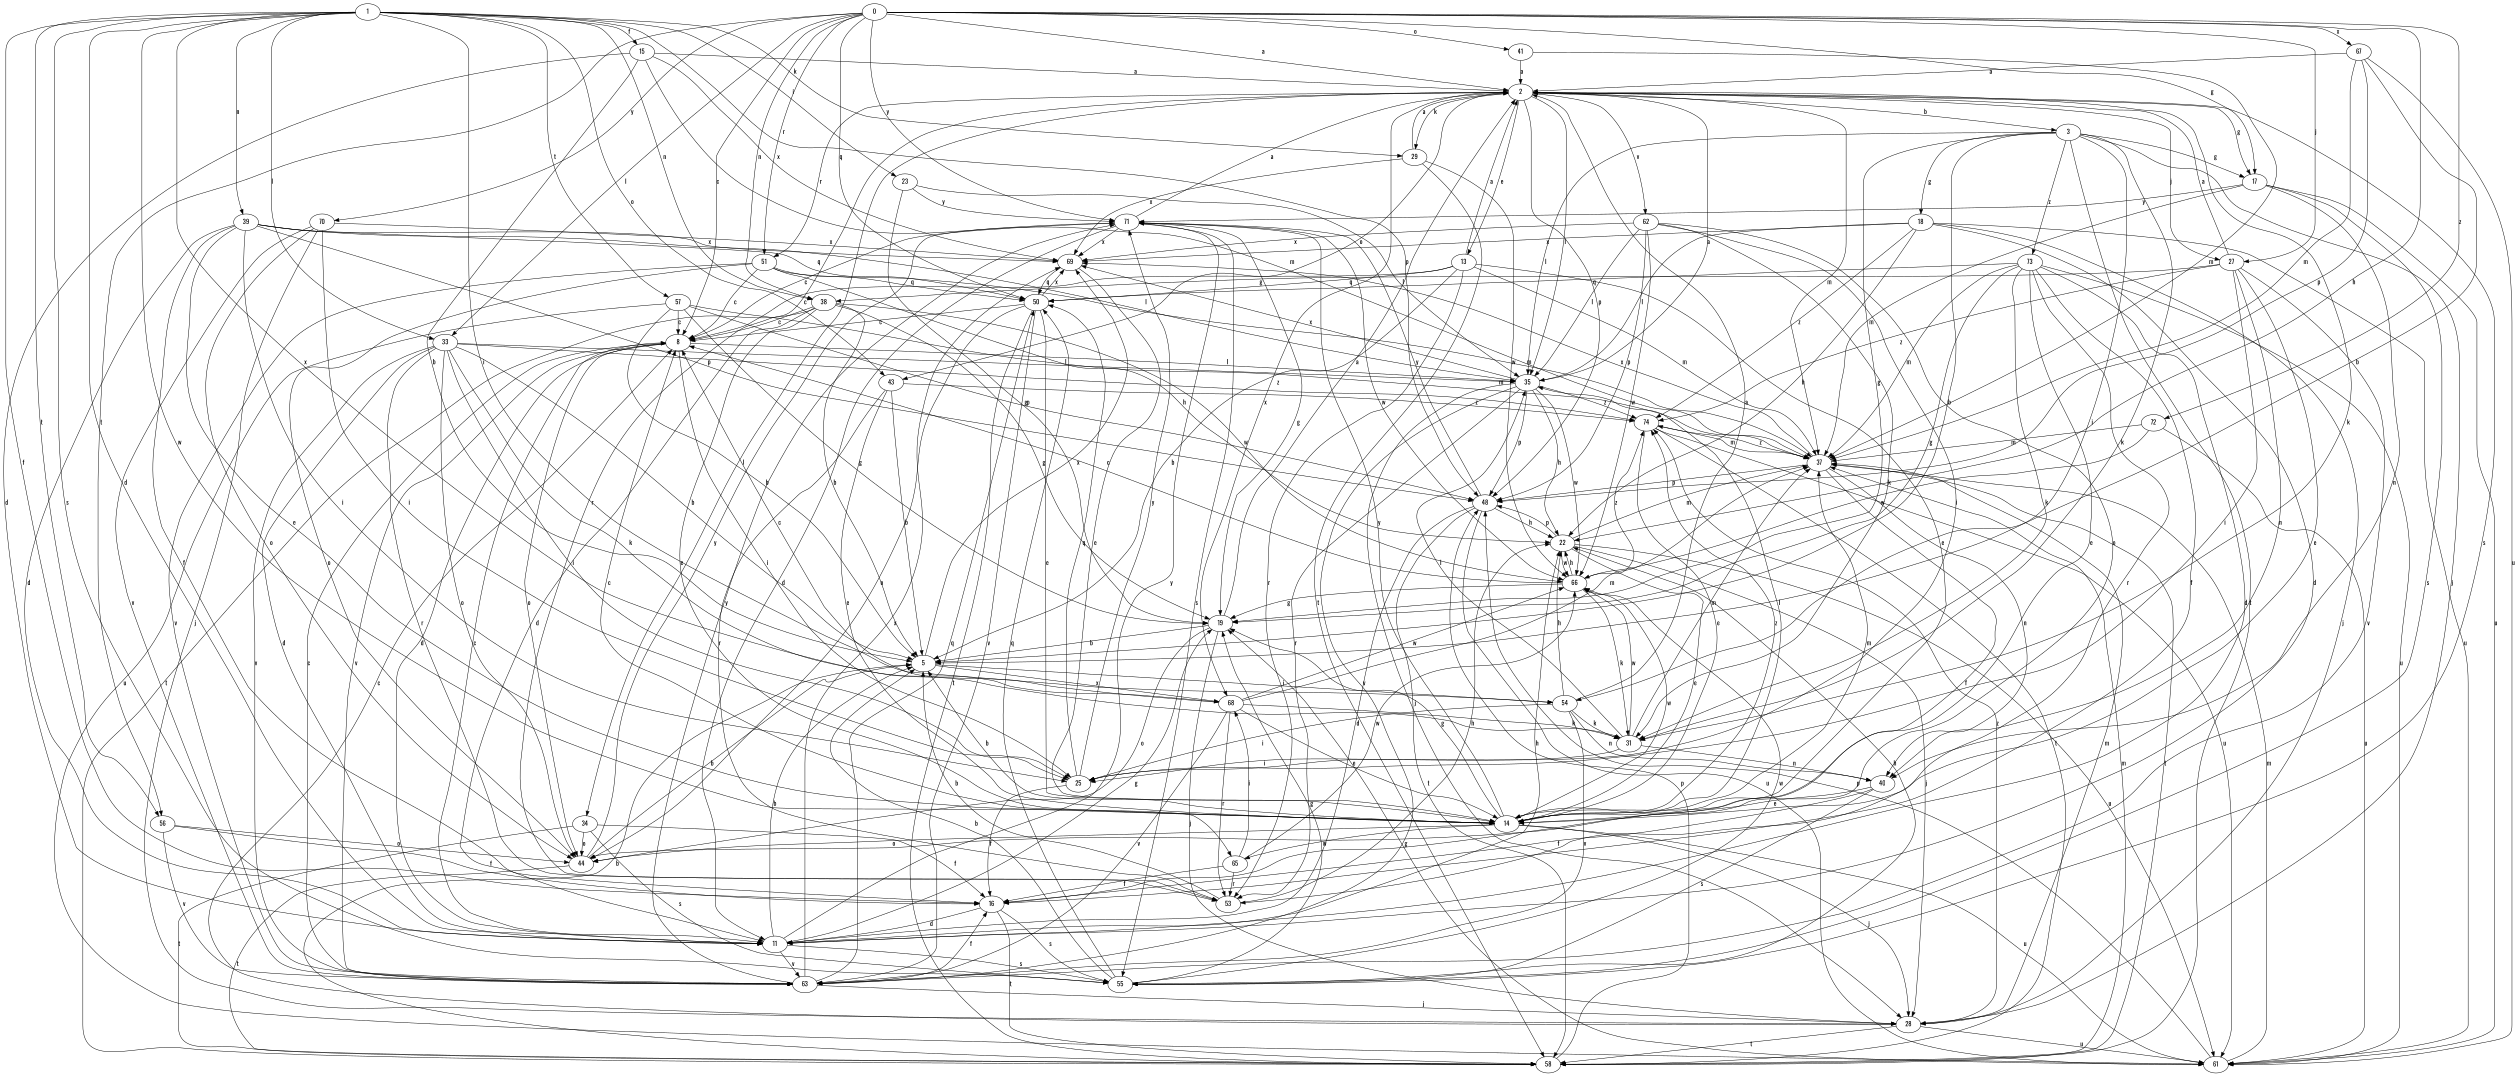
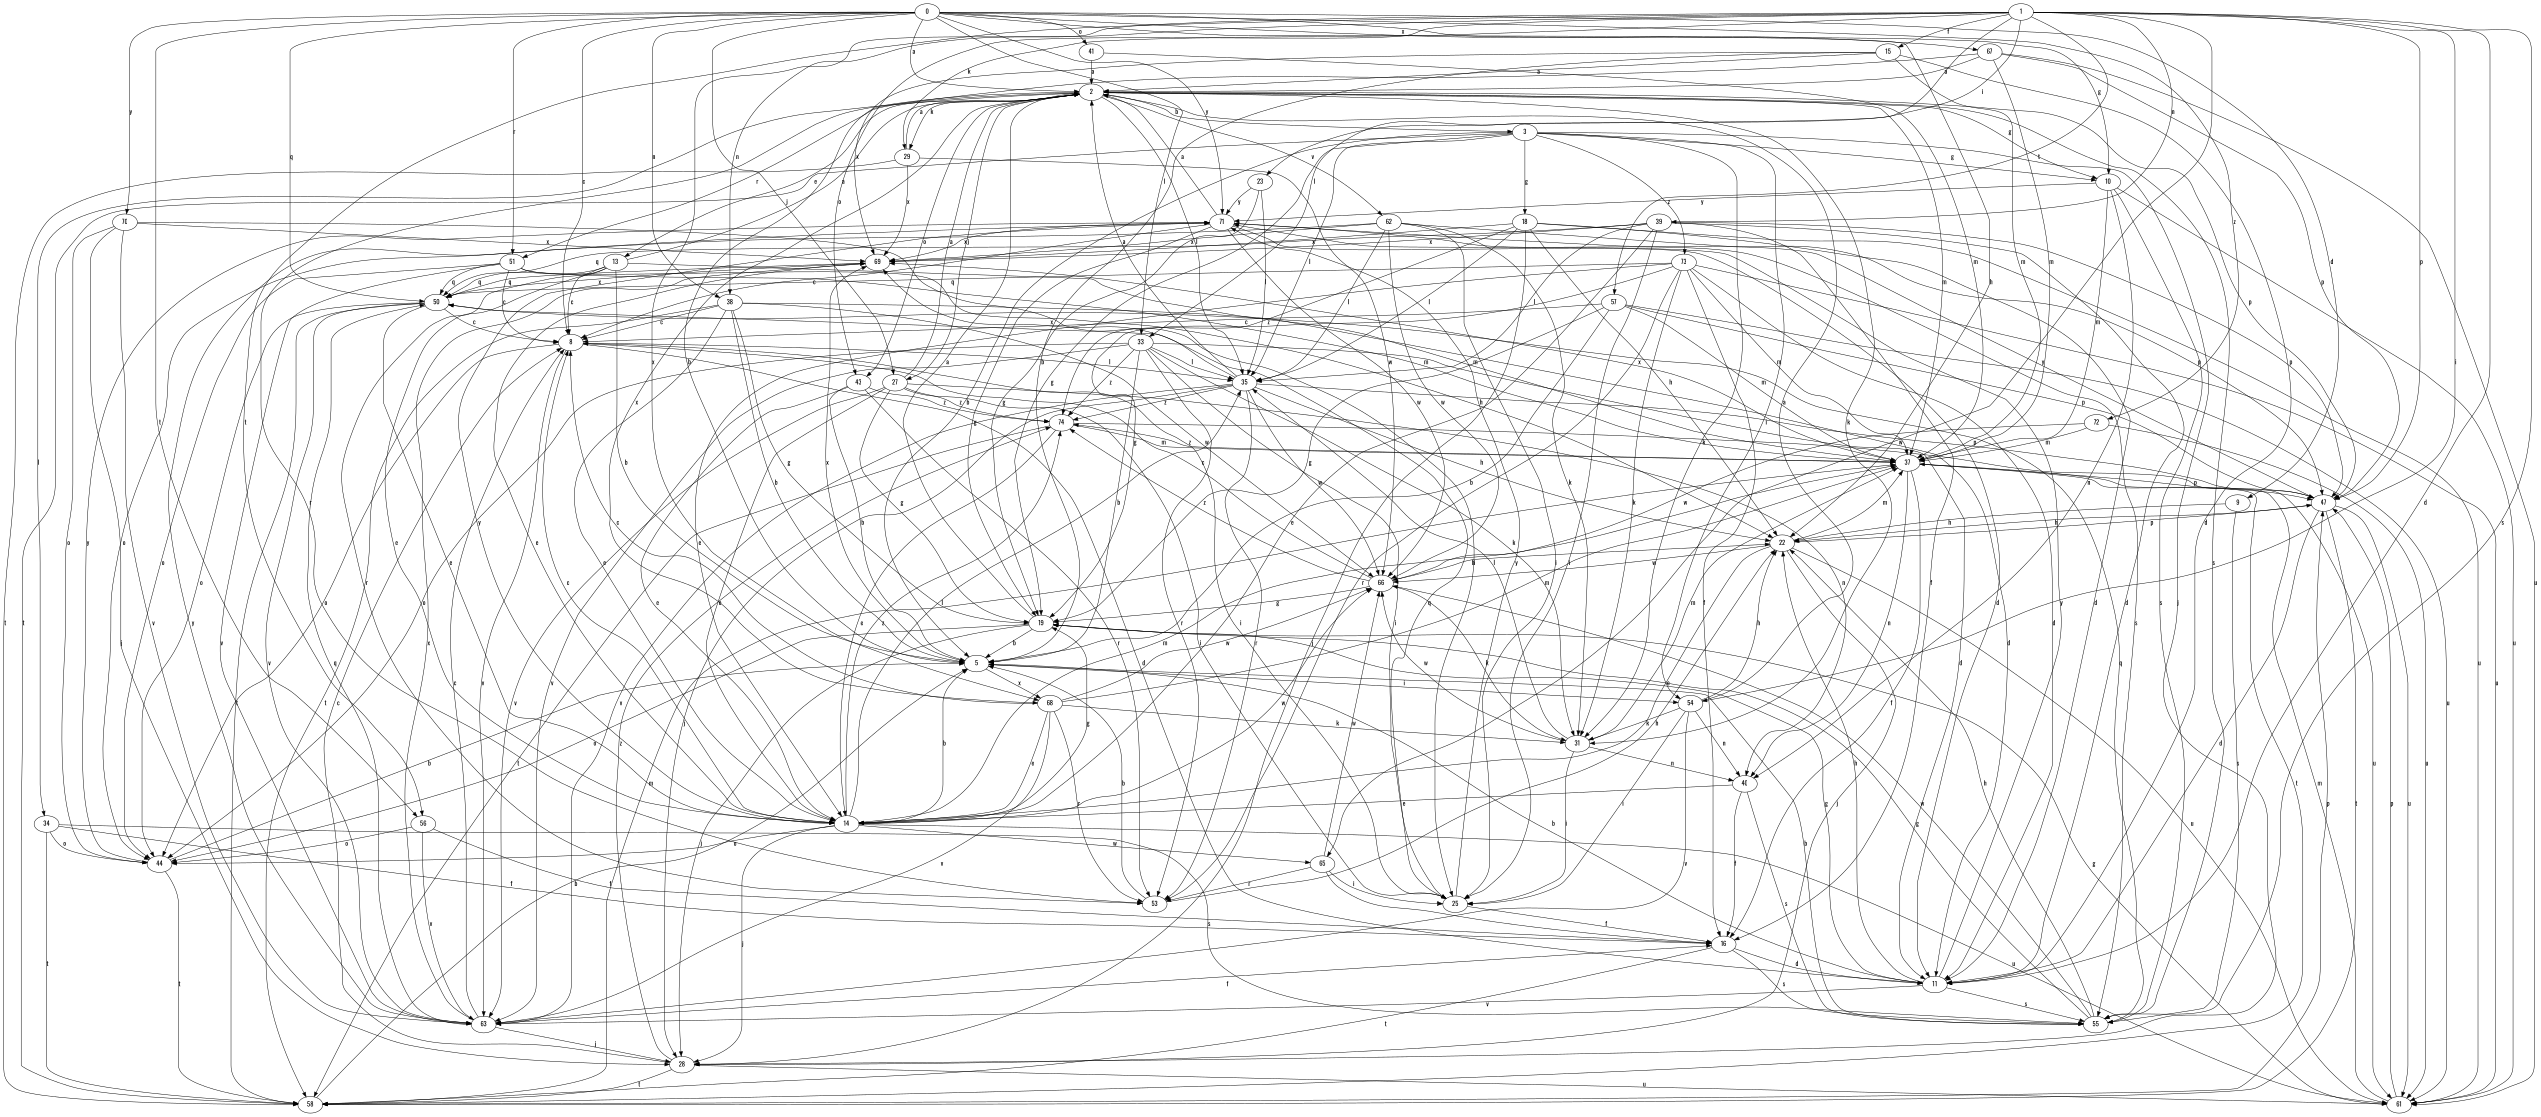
node "17": label "17" -> "10"
edge "27" -> "38": now "27" -> "19"
node "48": label "48" -> "47"
node "9": added
edge "28" -> "37": removed, label "m"
edge "1" -> "16": removed, label "f"
edge "11" -> "8": removed, label "c"
edge "65" -> "68": now "65" -> "25"
